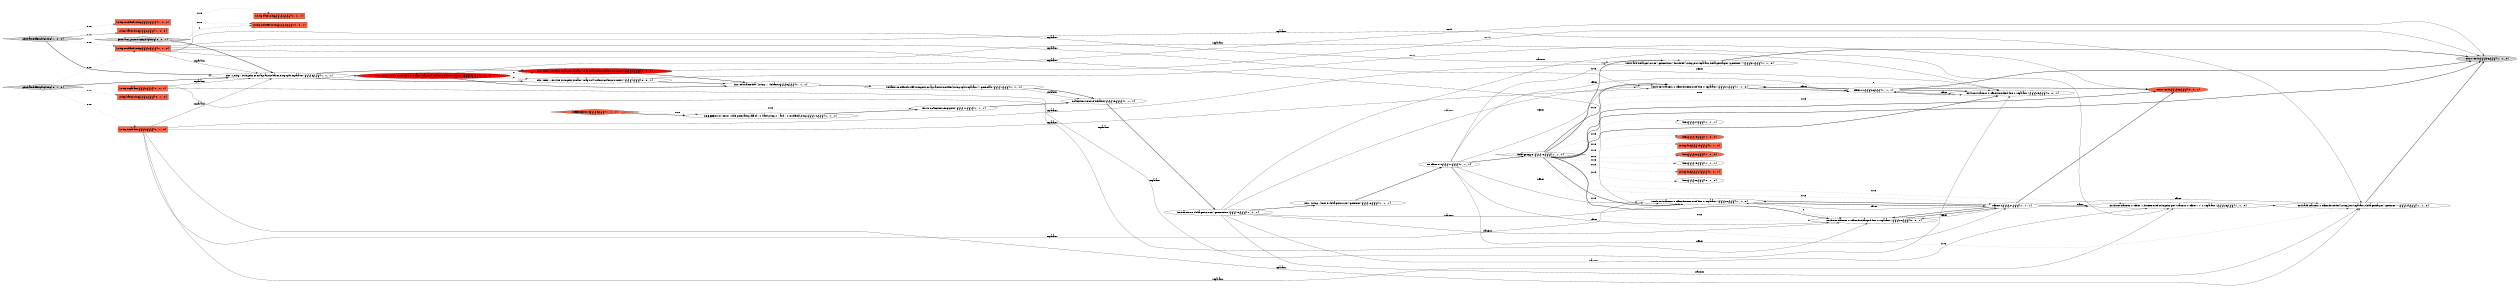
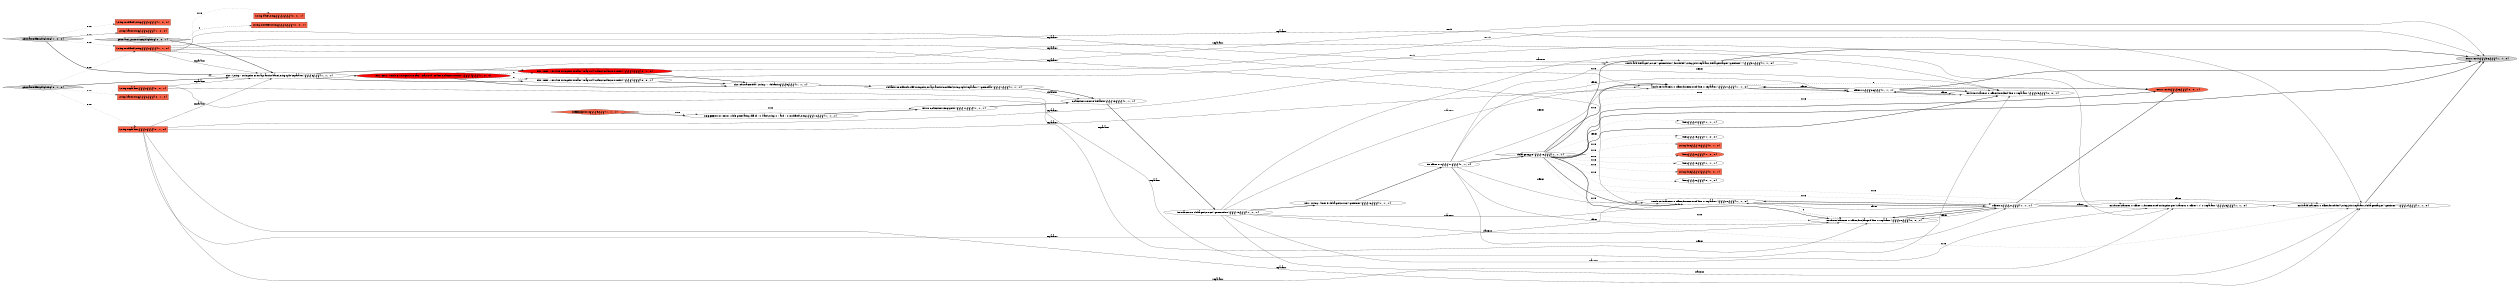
edge "generateSymmetricHighlighting['0', '0', '1']" -> "String modifiedString@@@2@@@['0', '0', '1']": removed, label "true"
edge "delta.getType()@@@18@@@['1', '1', '1']" -> "lines@@@24@@@['1', '1', '1']": label "true" -> "offset"
node "lines@@@19@@@['1', '0', '0']": fillcolor tomato -> white
